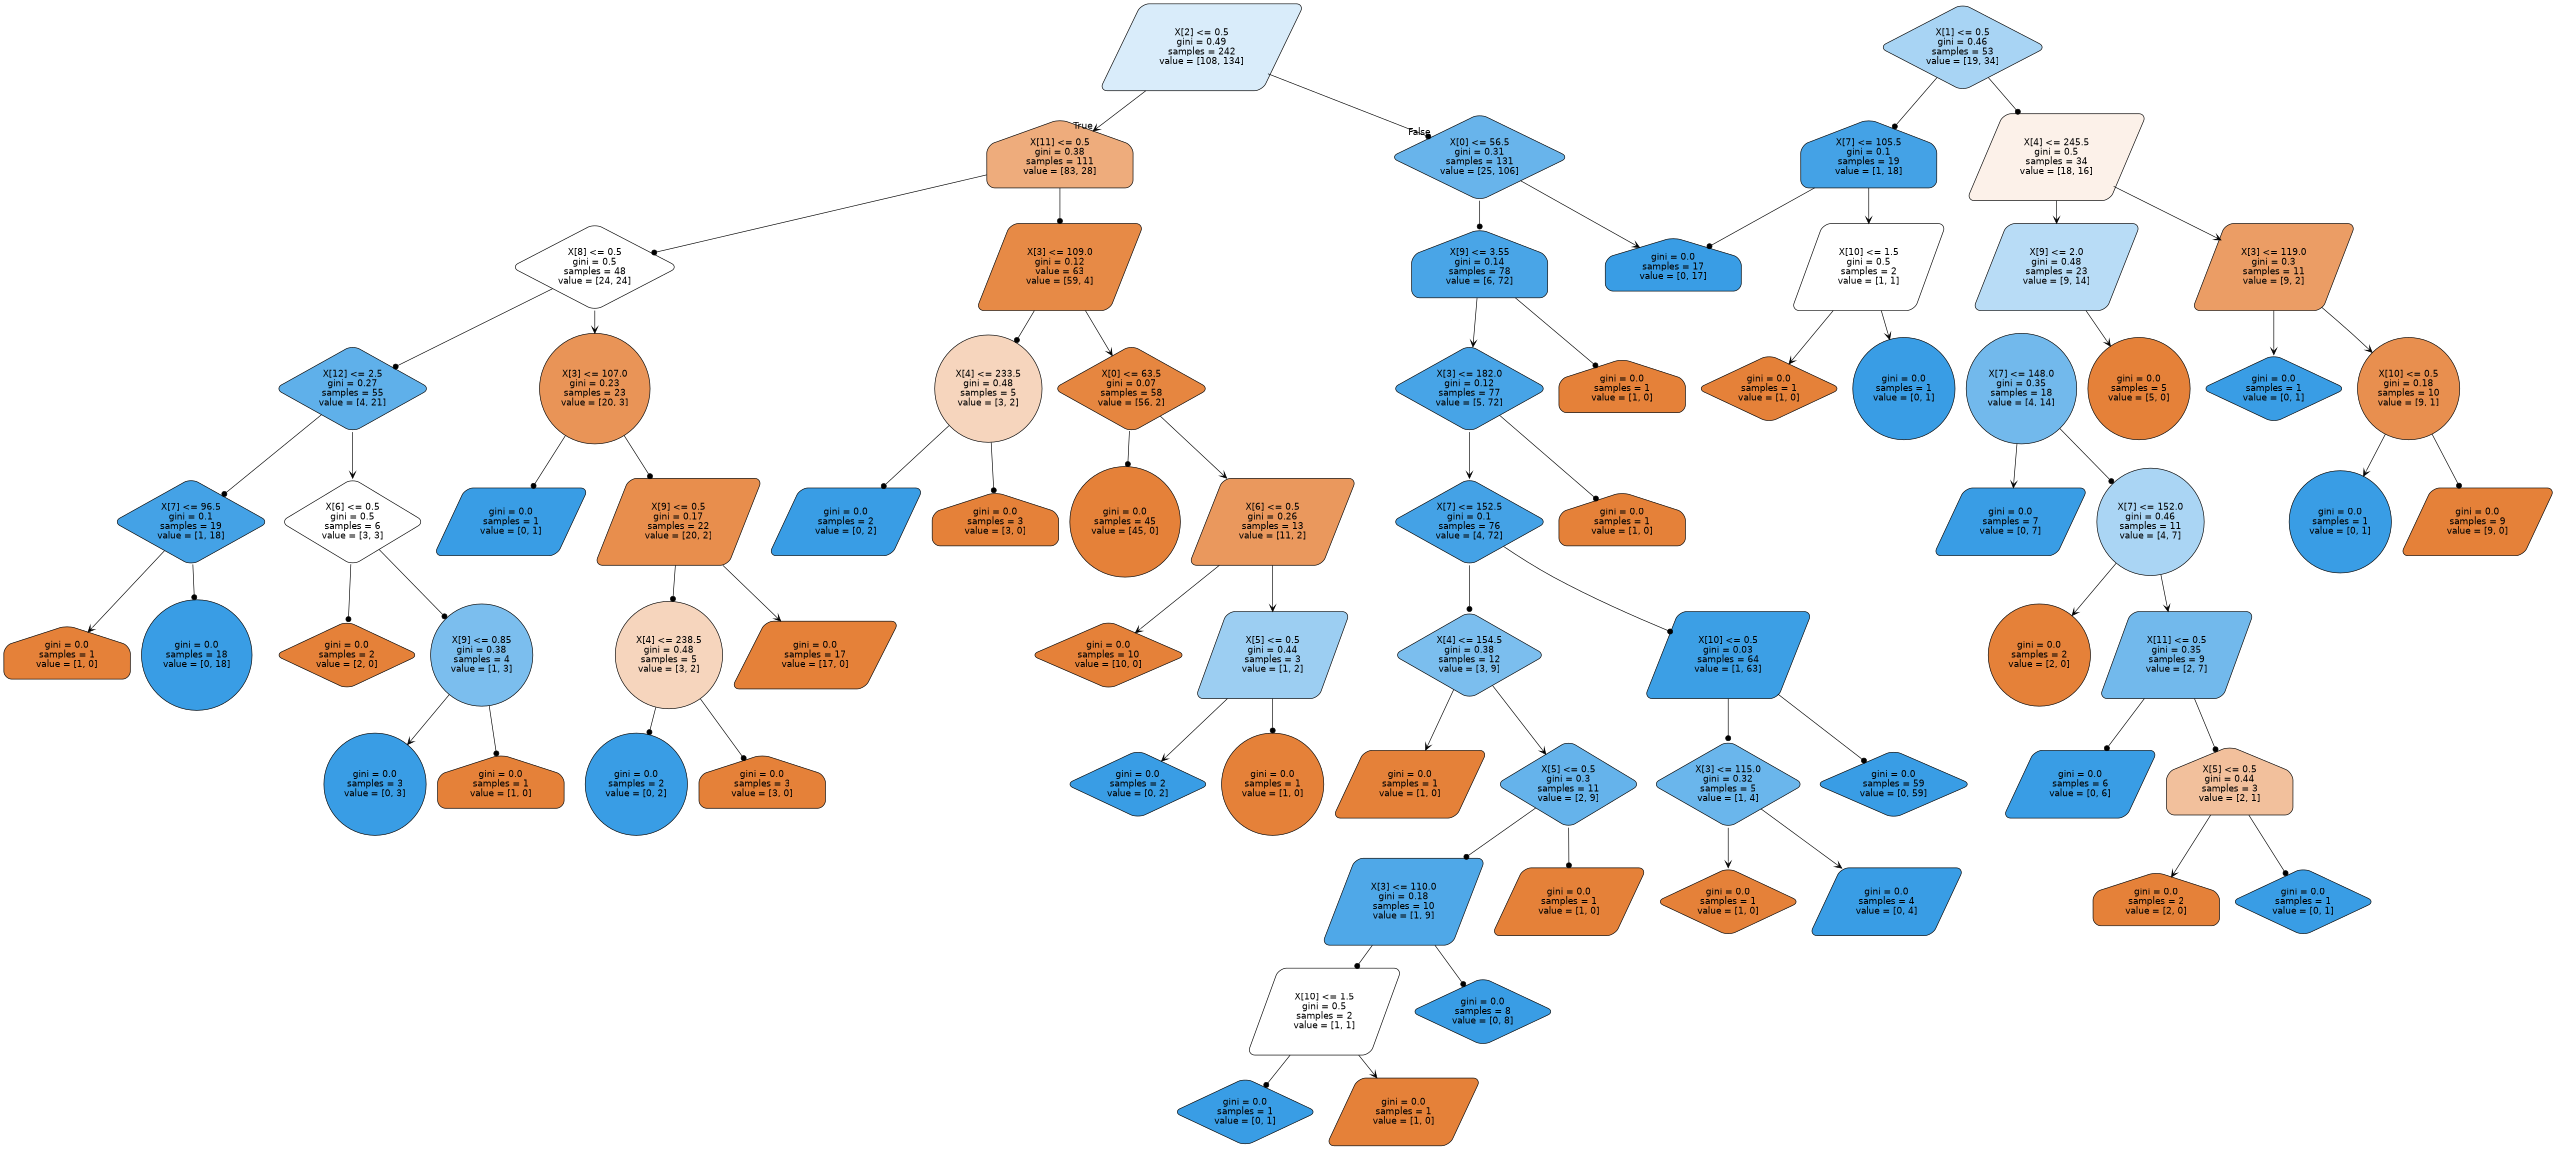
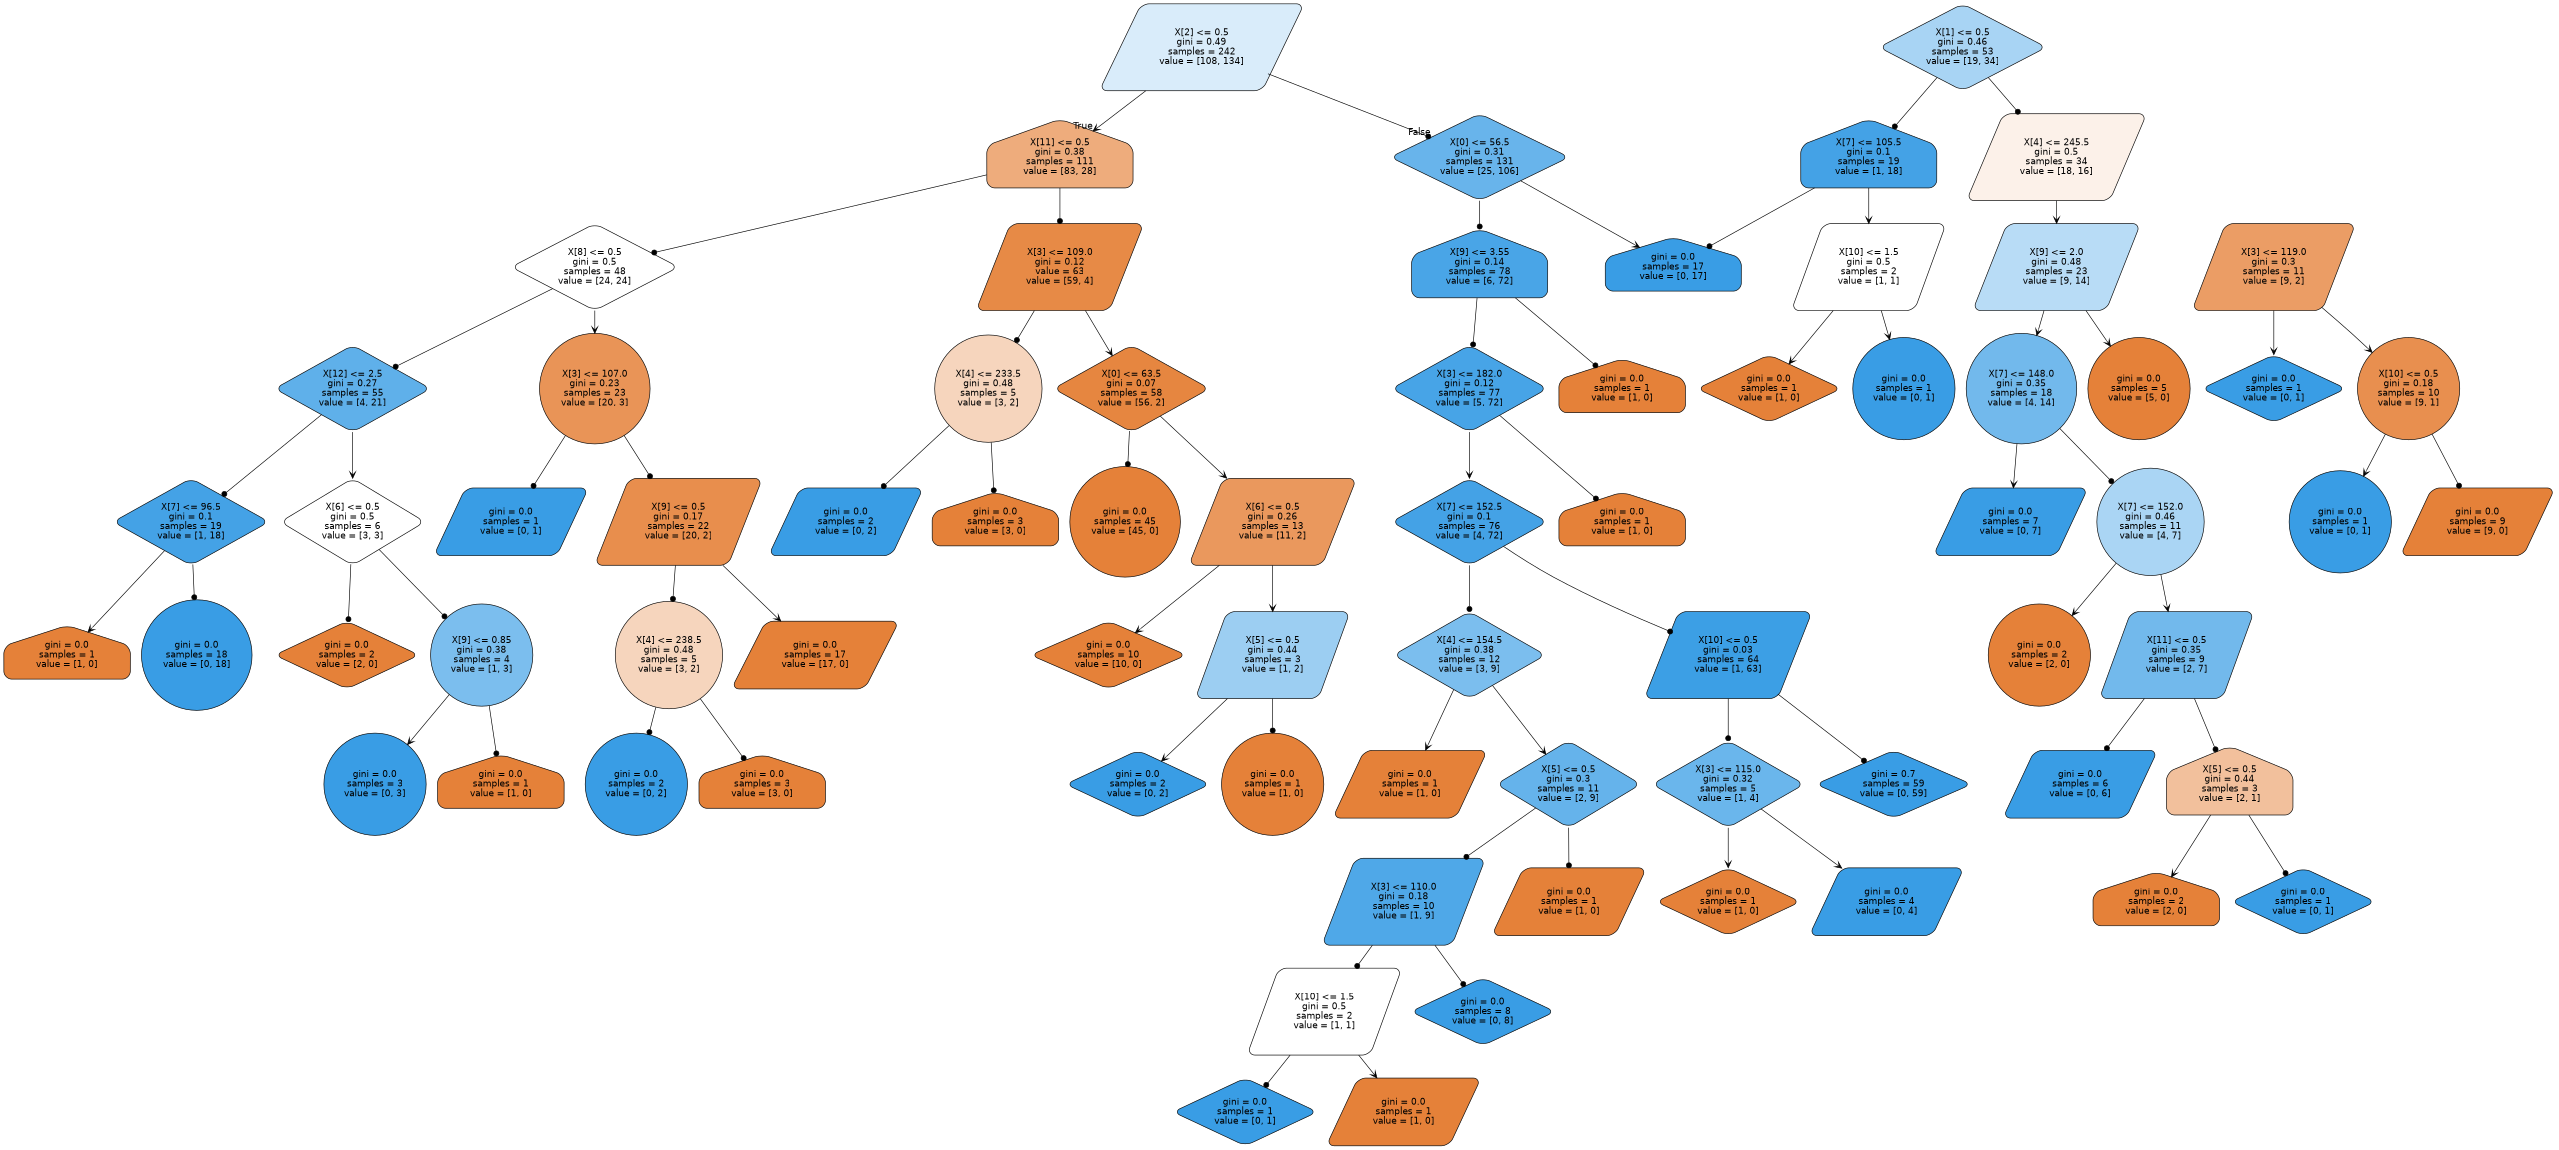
edge "X[4] <= 245.5 gini = 0.5 samples = 34 value = [18, 16]" -> "X[3] <= 119.0 gini = 0.3 samples = 11 value = [9, 2]": removed
edge "X[9] <= 3.55 gini = 0.14 samples = 78 value = [6, 72]" -> "X[3] <= 182.0 gini = 0.12 samples = 77 value = [5, 72]": arrowhead vee -> dot
edge "X[9] <= 2.0 gini = 0.48 samples = 23 value = [9, 14]" -> "X[7] <= 148.0 gini = 0.35 samples = 18 value = [4, 14]": added
node "gini = 0.0 samples = 59 value = [0, 59]": label "gini = 0.0 samples = 59 value = [0, 59]" -> "gini = 0.7 samples = 59 value = [0, 59]"
